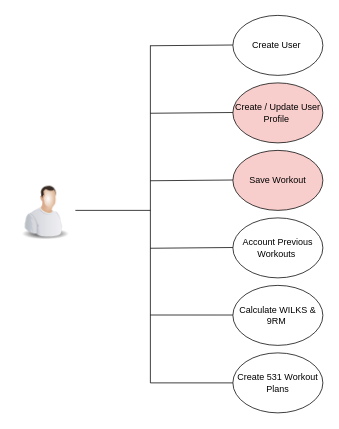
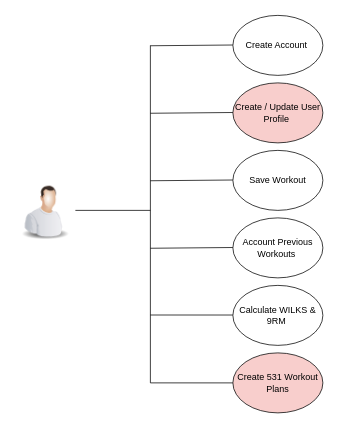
node "Create User": label "Create User" -> "Create Account"
node "Save Workout": fillcolor #f8cecc -> #ffffff
node "Create 531 Workout Plans": fillcolor #ffffff -> #f8cecc
